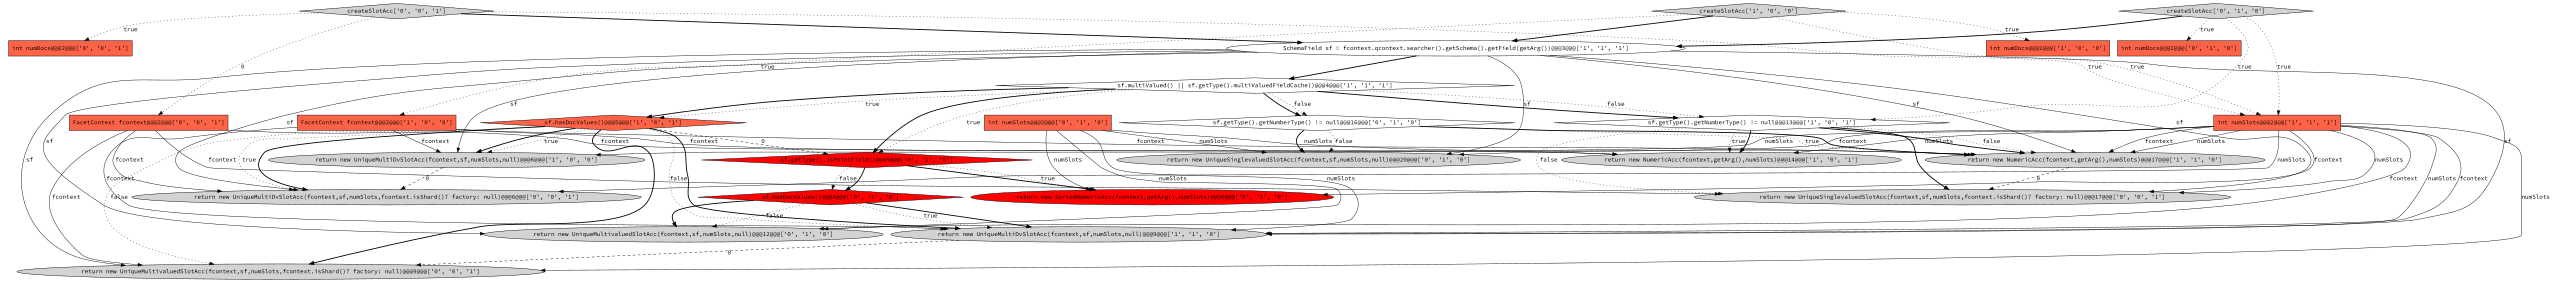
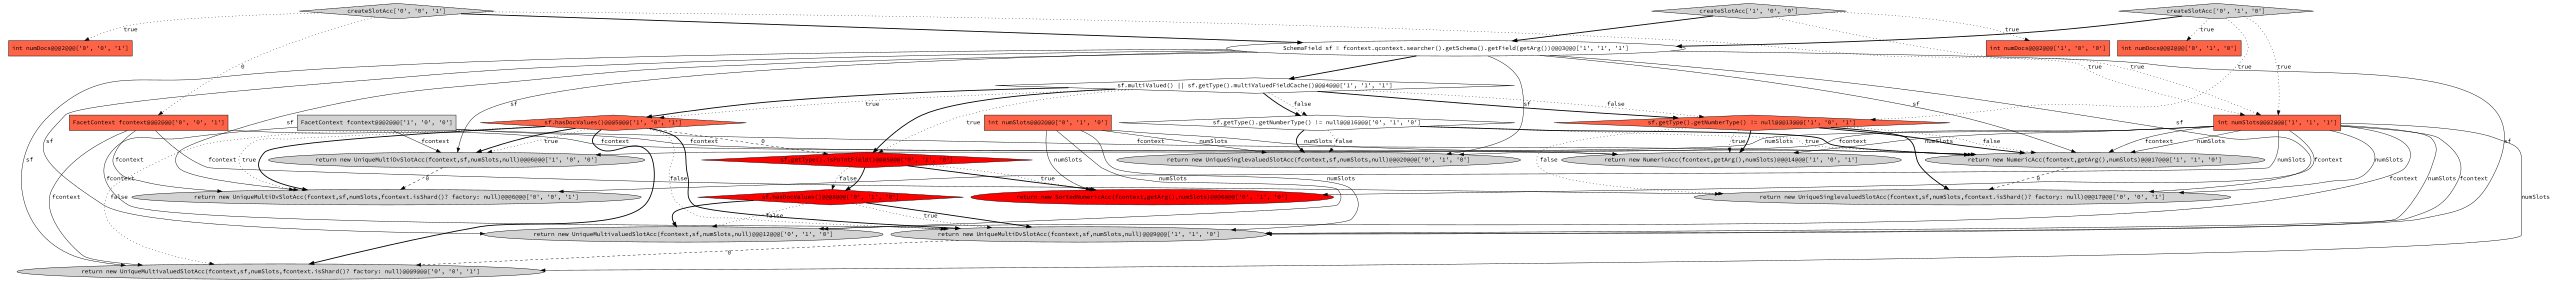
edge "createSlotAcc['1', '0', '0']" -> "FacetContext fcontext@@@2@@@['1', '0', '0']": removed, label "true"
node "FacetContext fcontext@@@2@@@['1', '0', '0']": fillcolor tomato -> lightgray
node "sf.getType().getNumberType() != null@@@13@@@['1', '0', '1']": fillcolor white -> tomato
